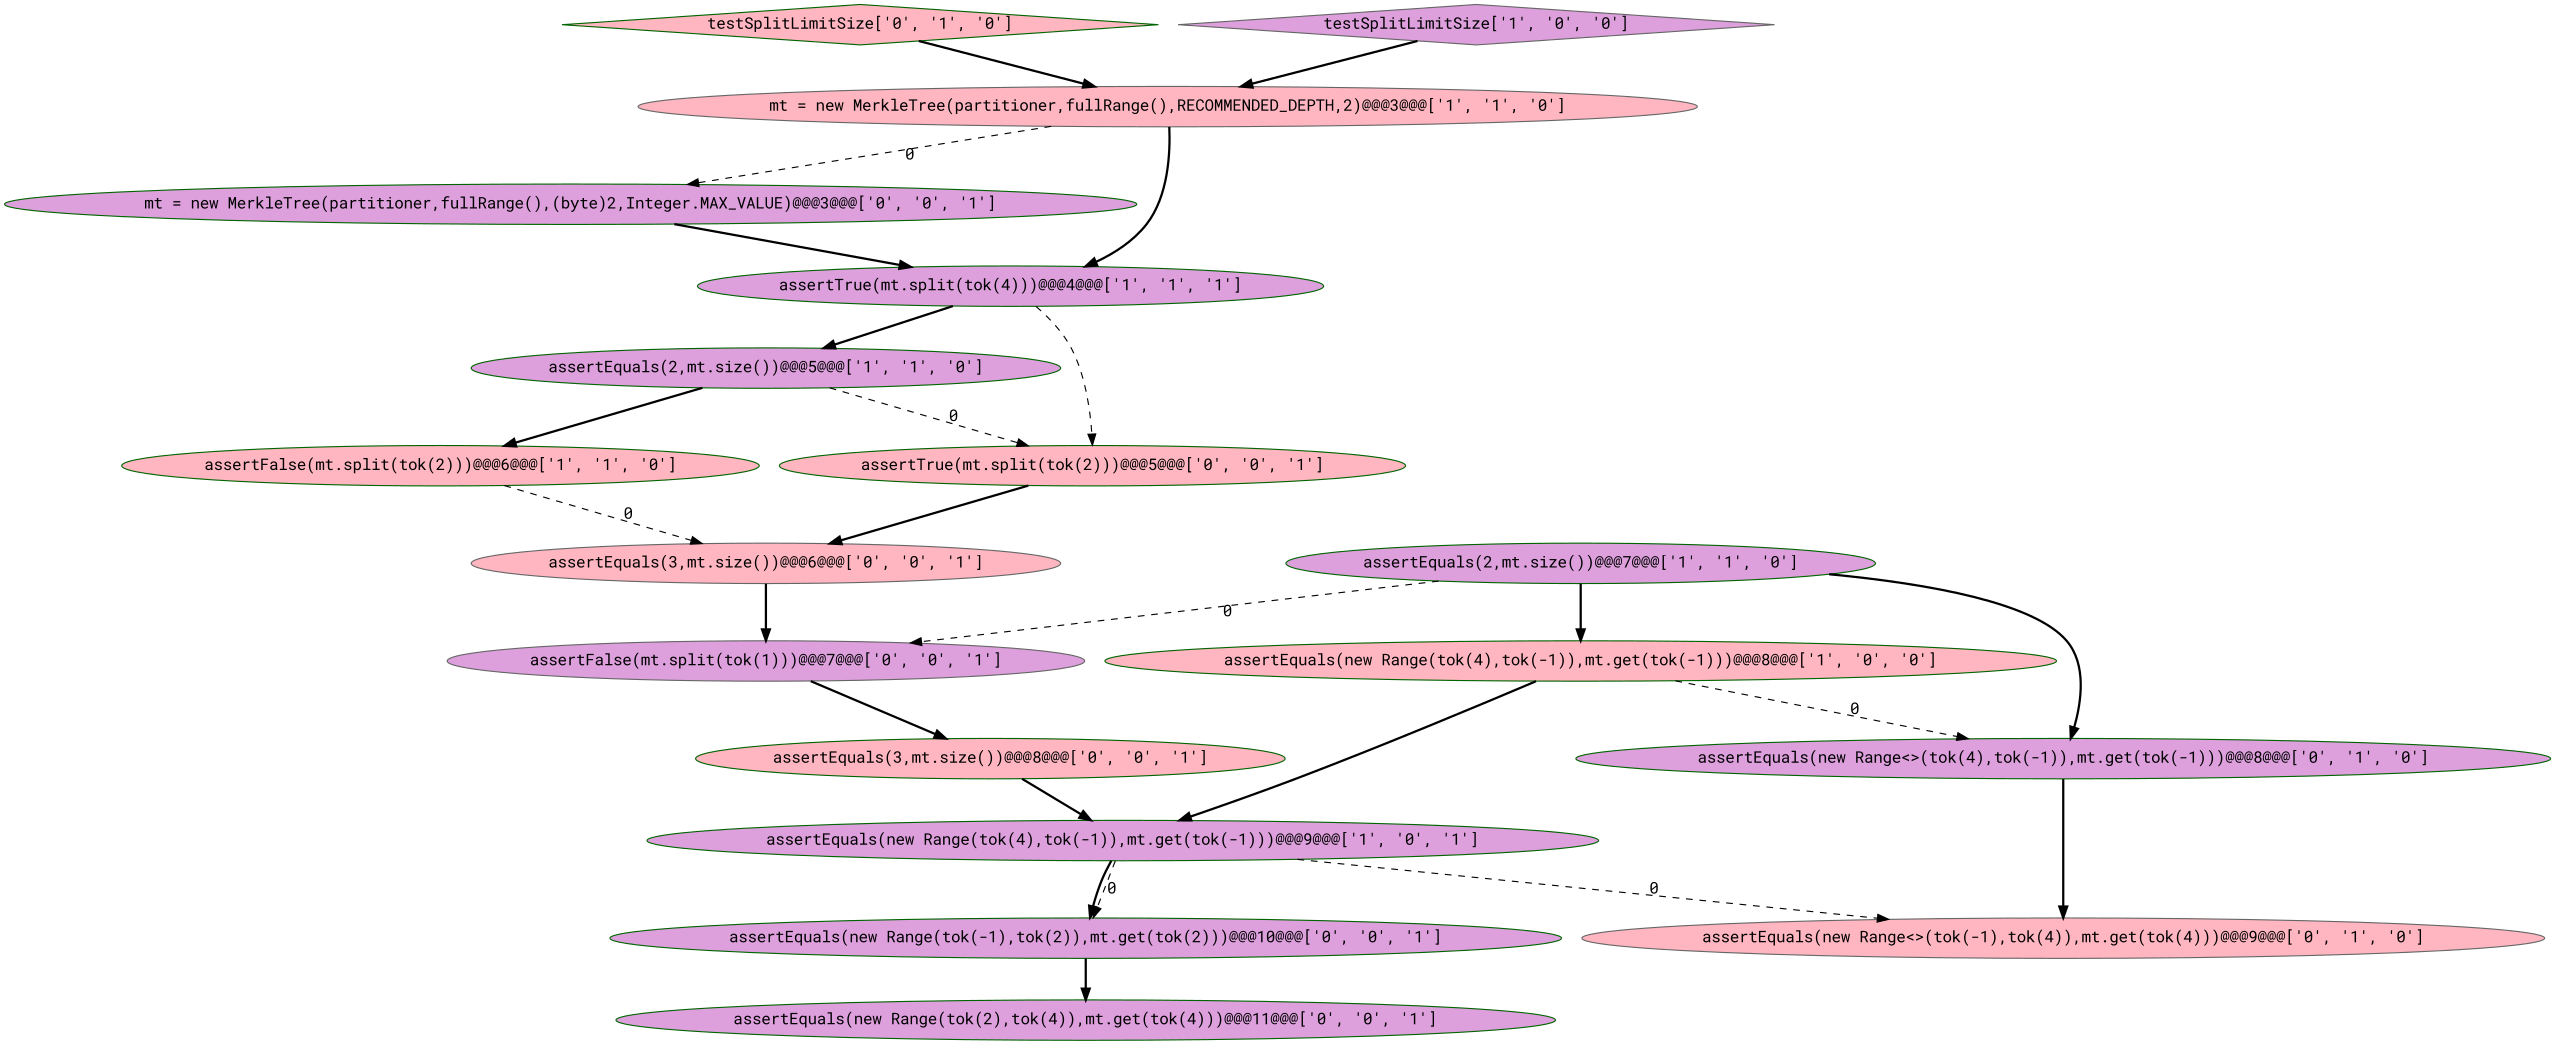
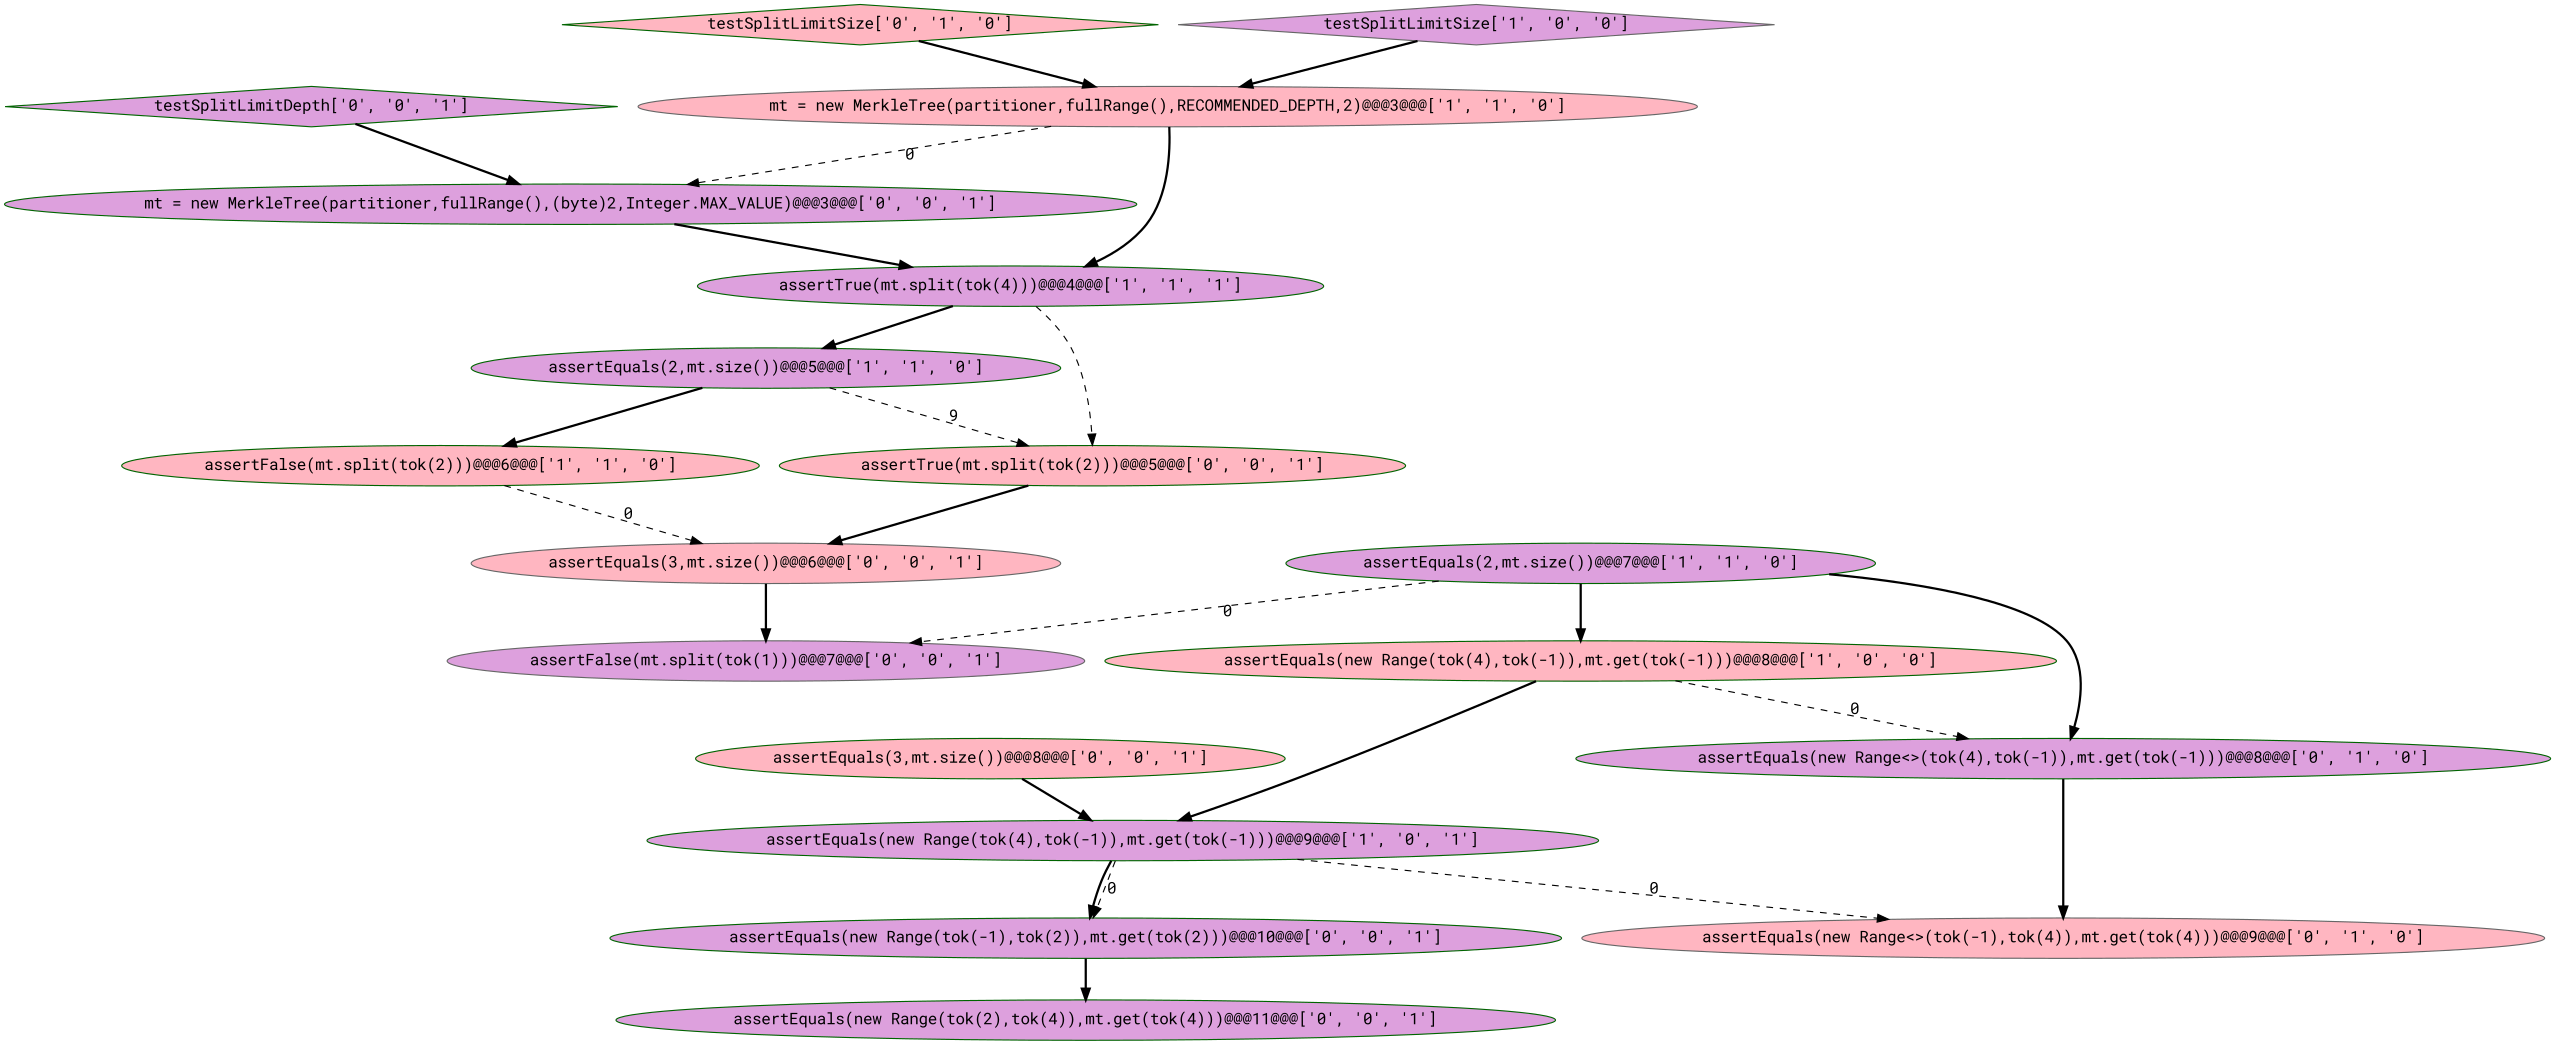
node "testSplitLimitDepth['0', '0', '1']": added
edge "assertEquals(2,mt.size())@@@5@@@['1', '1', '0']" -> "assertTrue(mt.split(tok(2)))@@@5@@@['0', '0', '1']": label "0" -> "9"
edge "assertFalse(mt.split(tok(1)))@@@7@@@['0', '0', '1']" -> "assertEquals(3,mt.size())@@@8@@@['0', '0', '1']": removed
